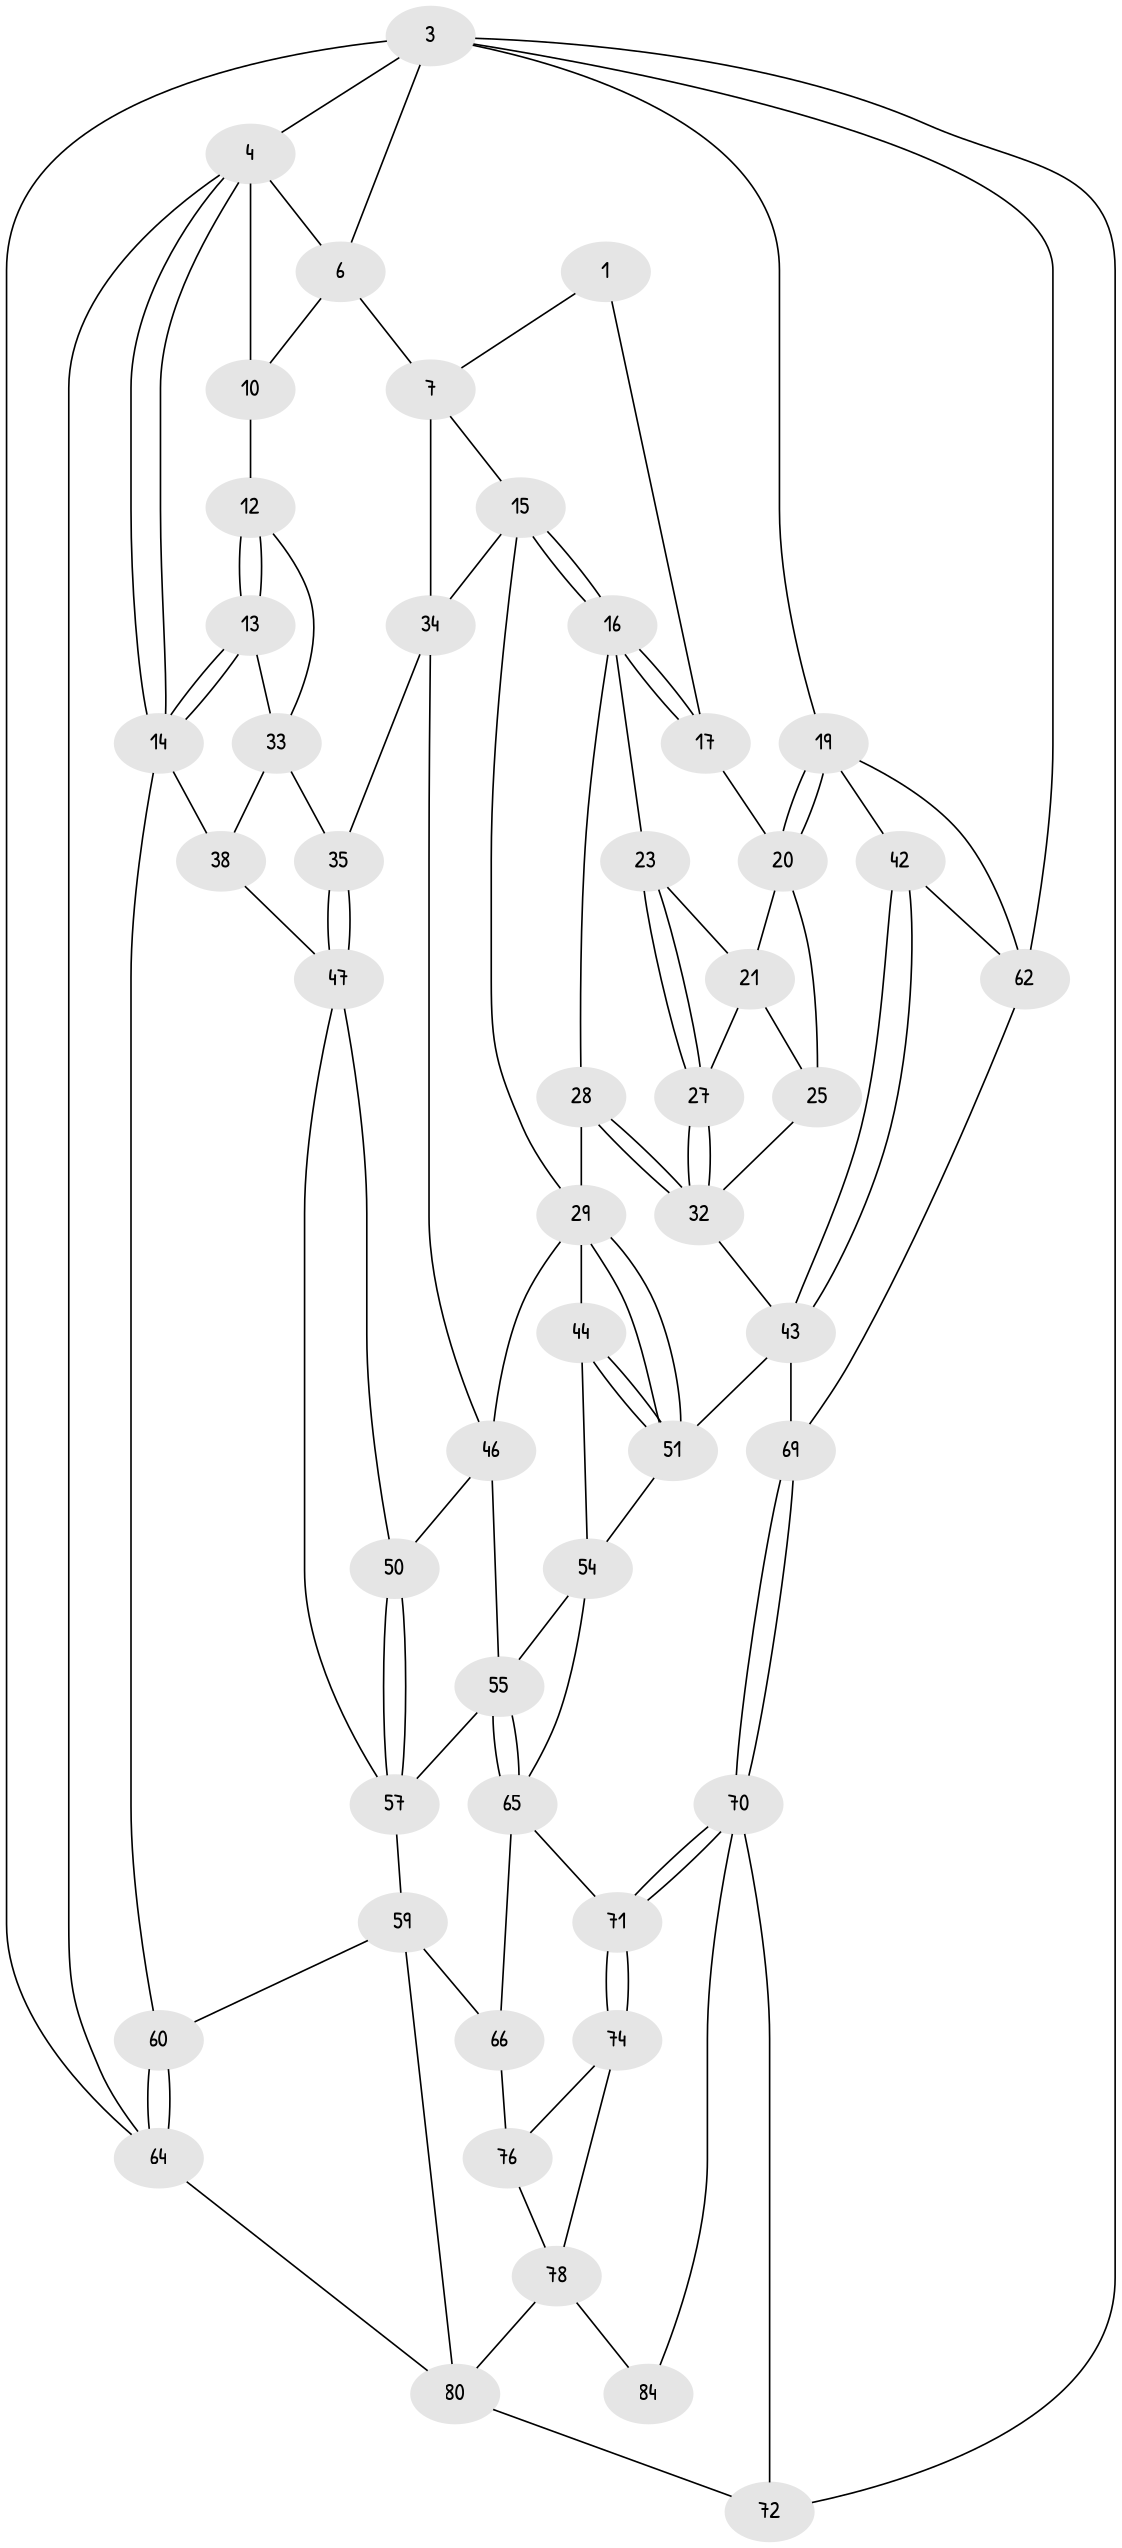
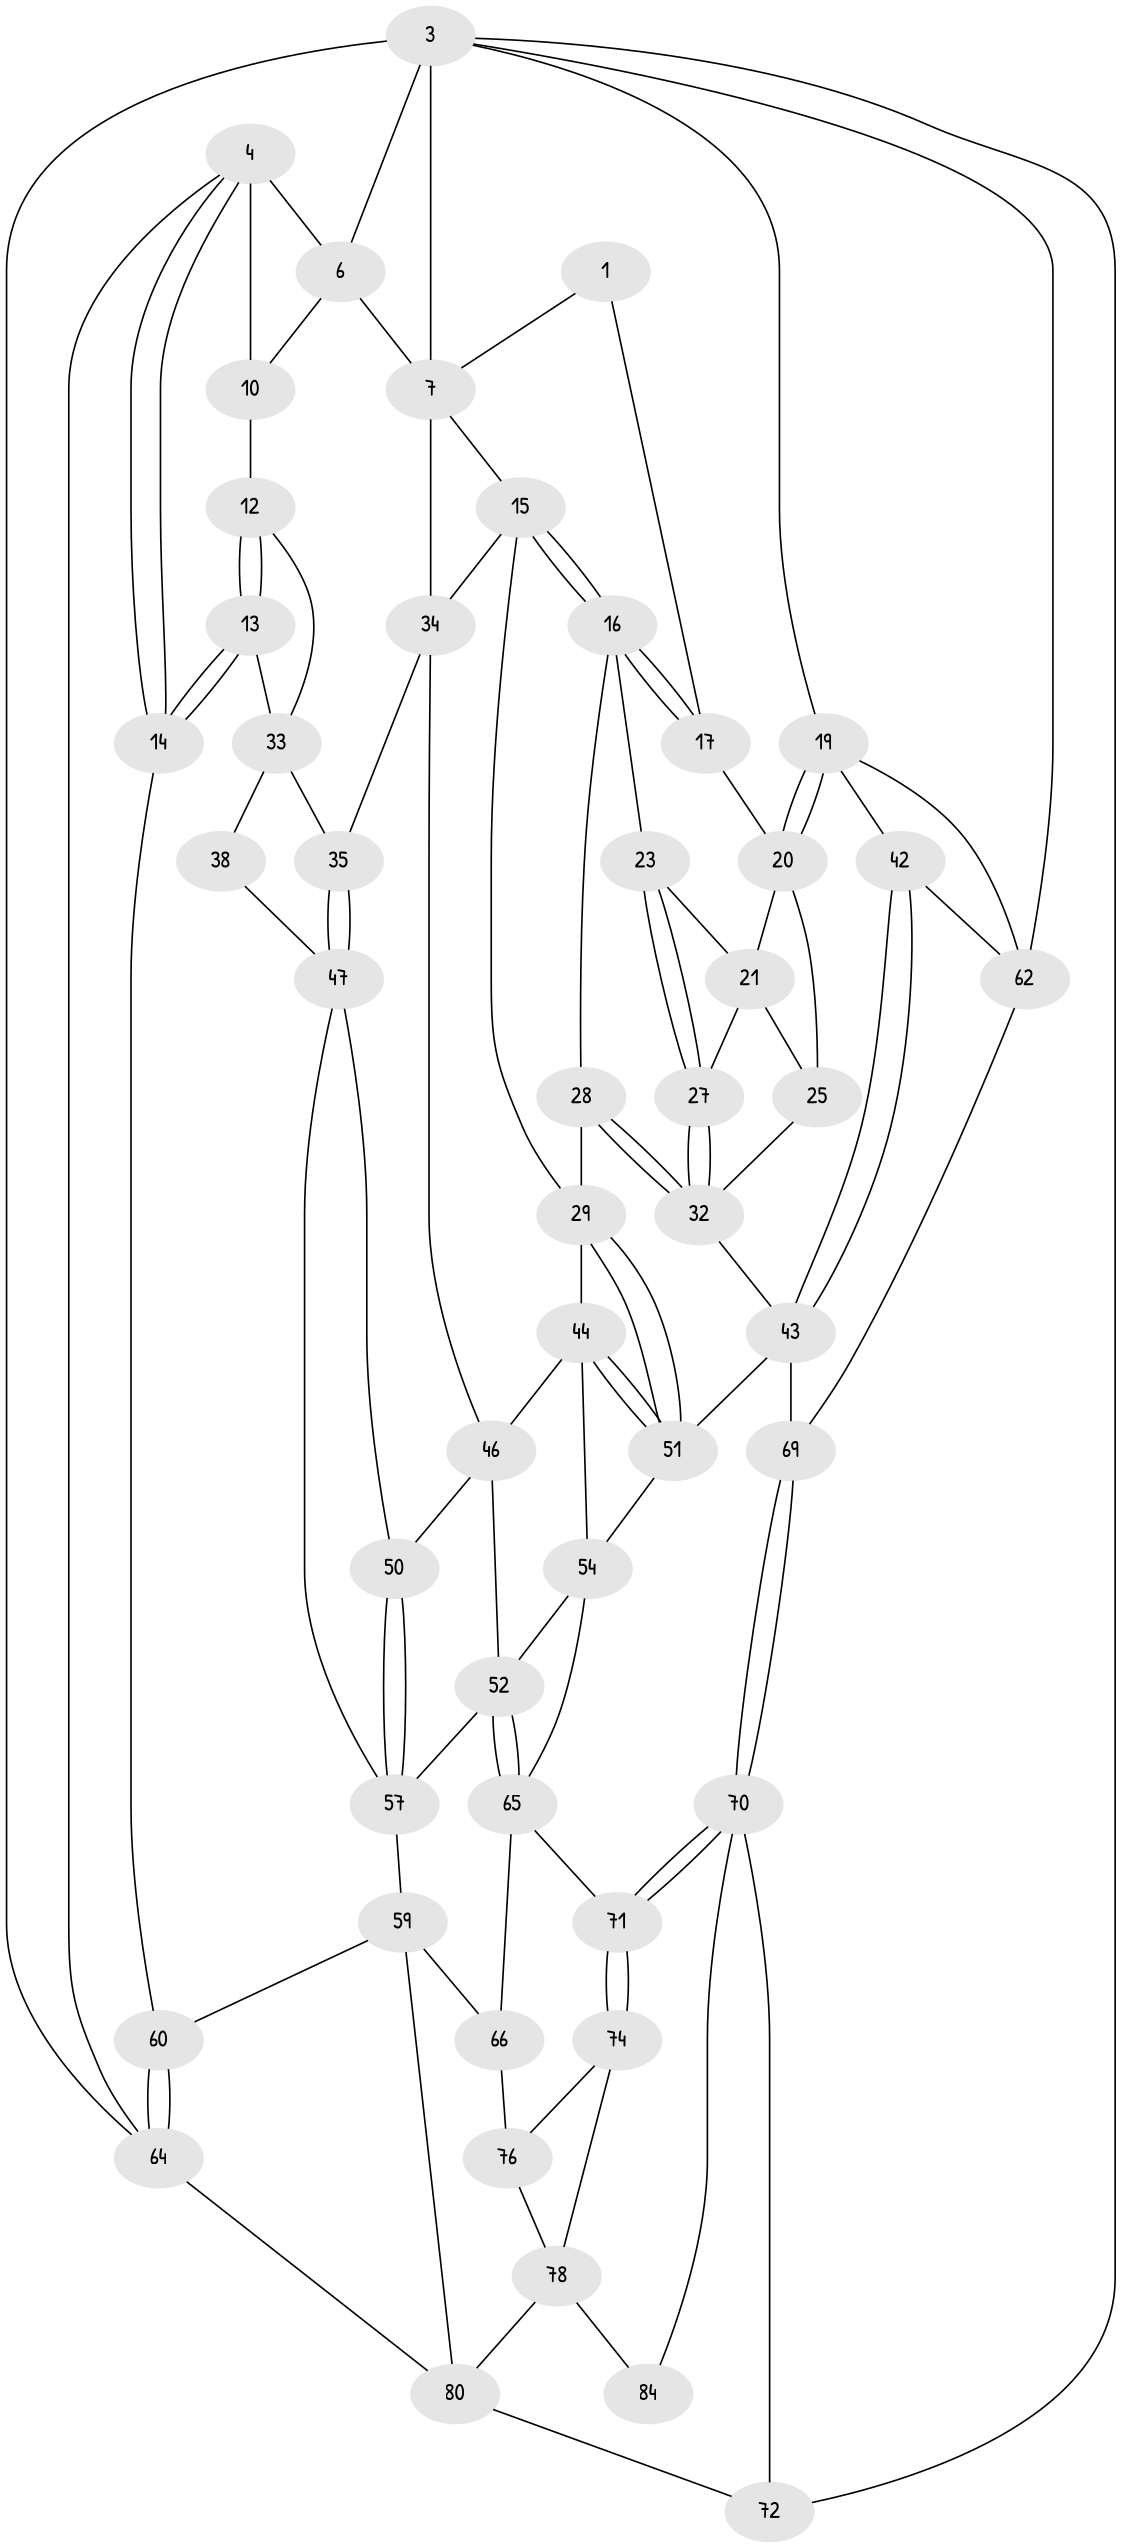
edge "3" -- "4": now "3" -- "7"
edge "14" -- "38": removed
edge "29" -- "46": now "44" -- "46"
node "55": label "55" -> "52"
